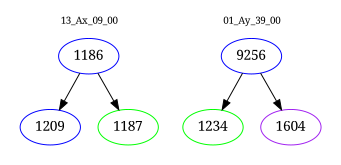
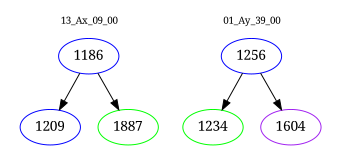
node "9256": label "9256" -> "1256"
node "1187": label "1187" -> "1887"
